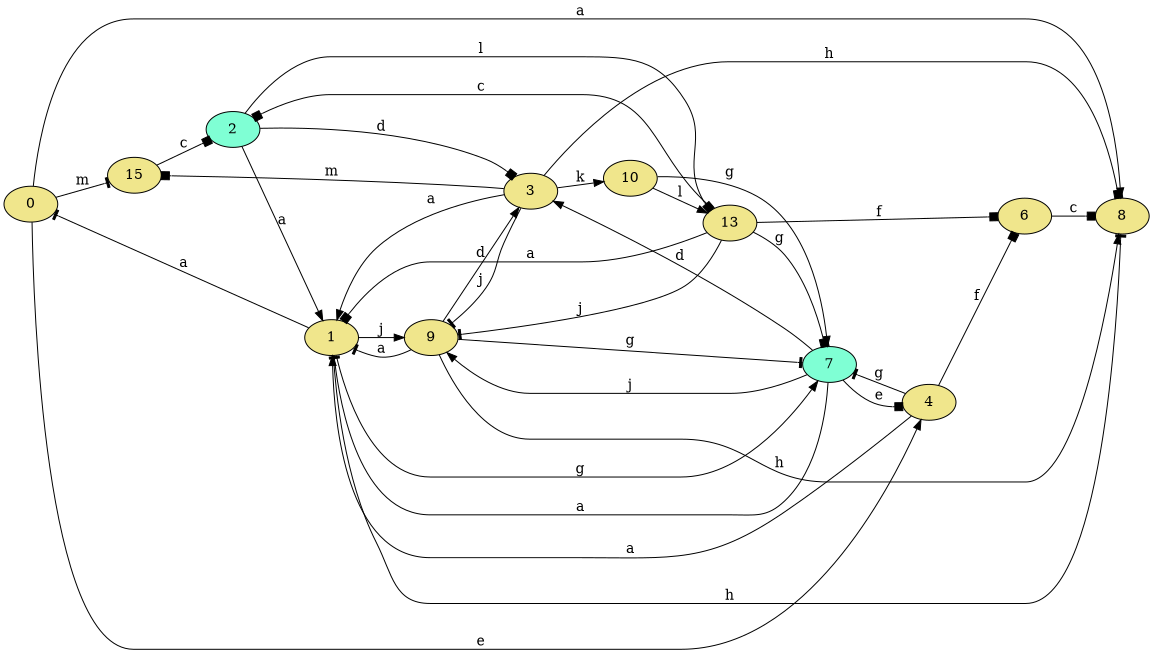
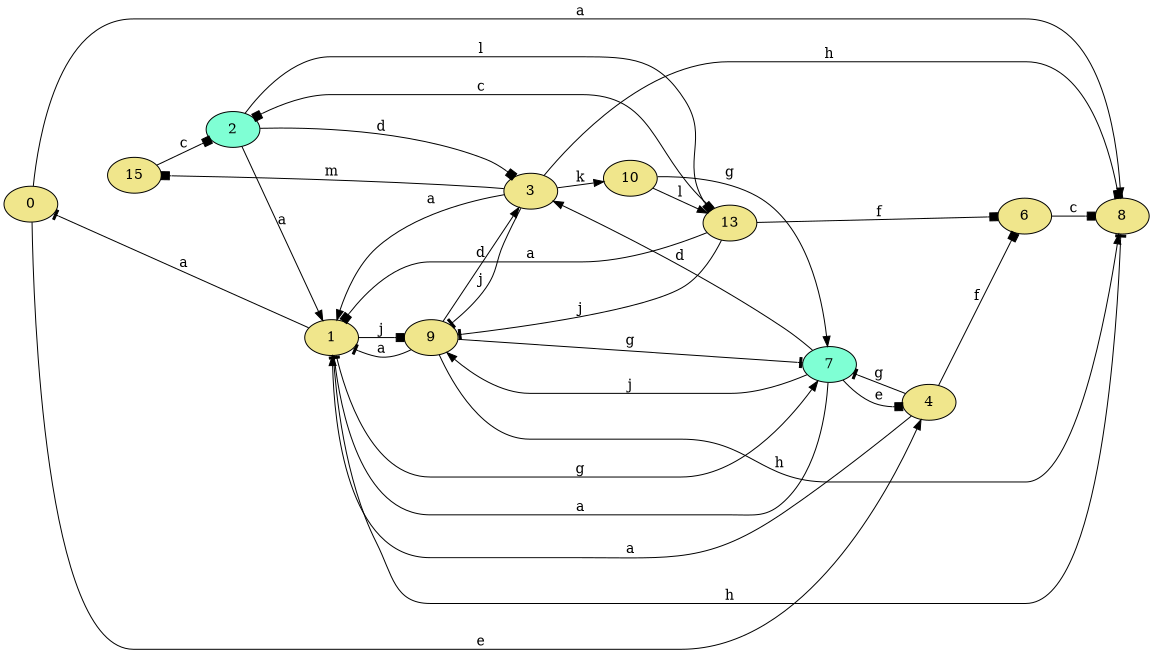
edge "0" -> "15": removed, label "m"
edge "13" -> "7": removed, label "g"
edge "1" -> "9": arrowhead normal -> box
